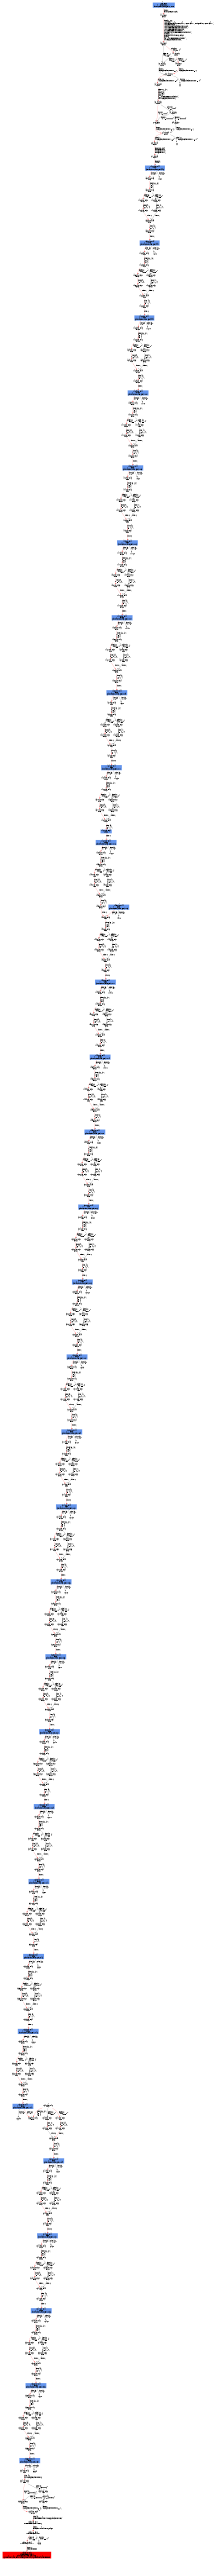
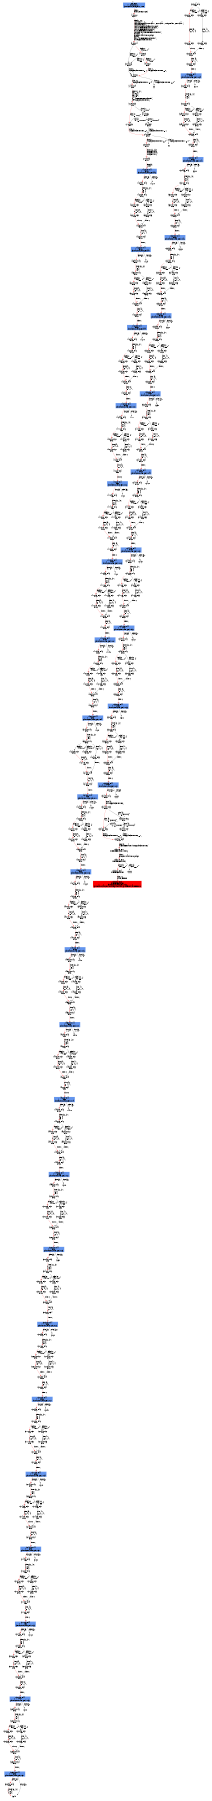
edge "14839 @ N31 main" -> "14843 @ N53 main": now "14838 @ N48 main" -> "14843 @ N53 main"
node "14876 @ N54 main": fillcolor cornflowerblue -> white
edge "14906 @ N54 main" -> "14909 @ N45 main": now "14906 @ N54 main" -> "14908 @ N44 main AbstractionState: ABS1015"
edge "15239 @ N45 main" -> "15258 @ N48 main": now "15239 @ N45 main" -> "15240"
edge "15408 @ N48 main" -> "15389 @ N45 main": reversed
